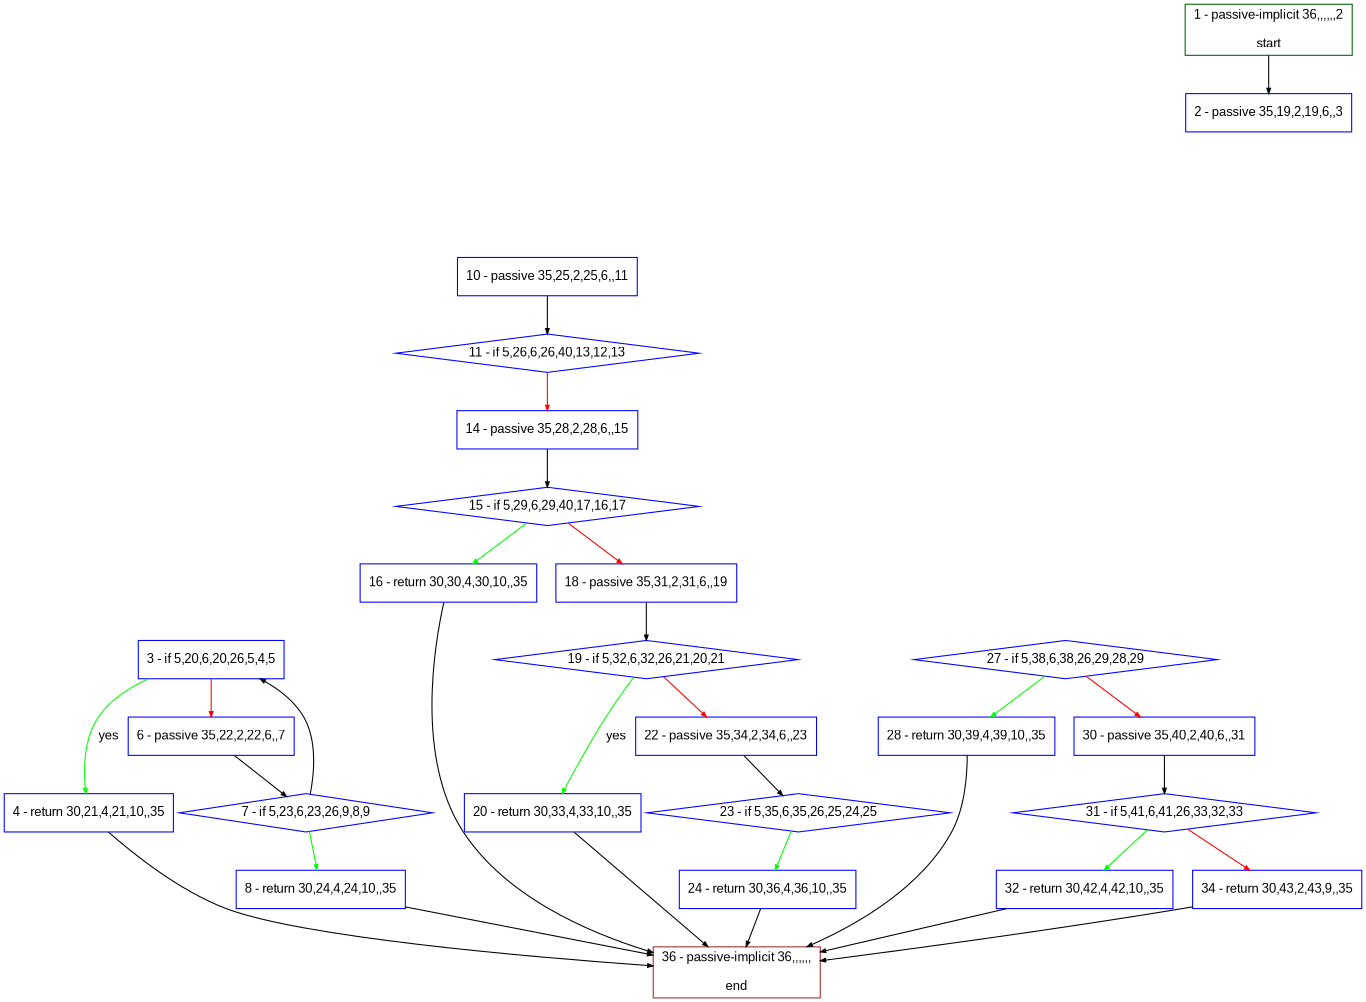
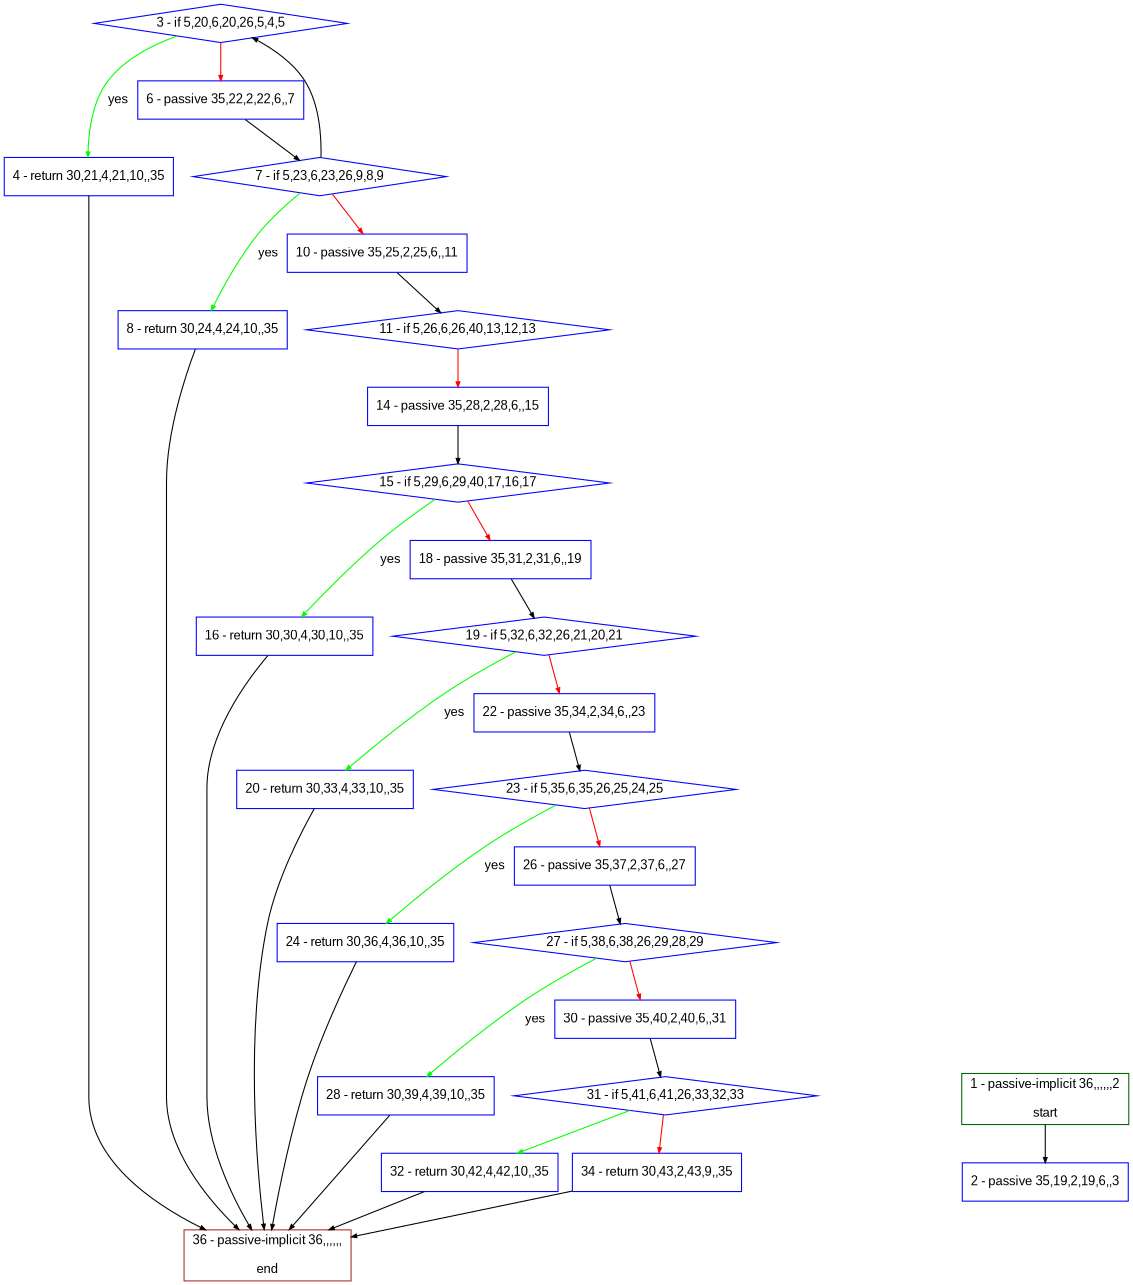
edge "7 - if 5,23,6,23,26,9,8,9" -> "10 - passive 35,25,2,25,6,,11": added
node "3 - if 5,20,6,20,26,5,4,5": shape box -> diamond
node "26 - passive 35,37,2,37,6,,27": added
